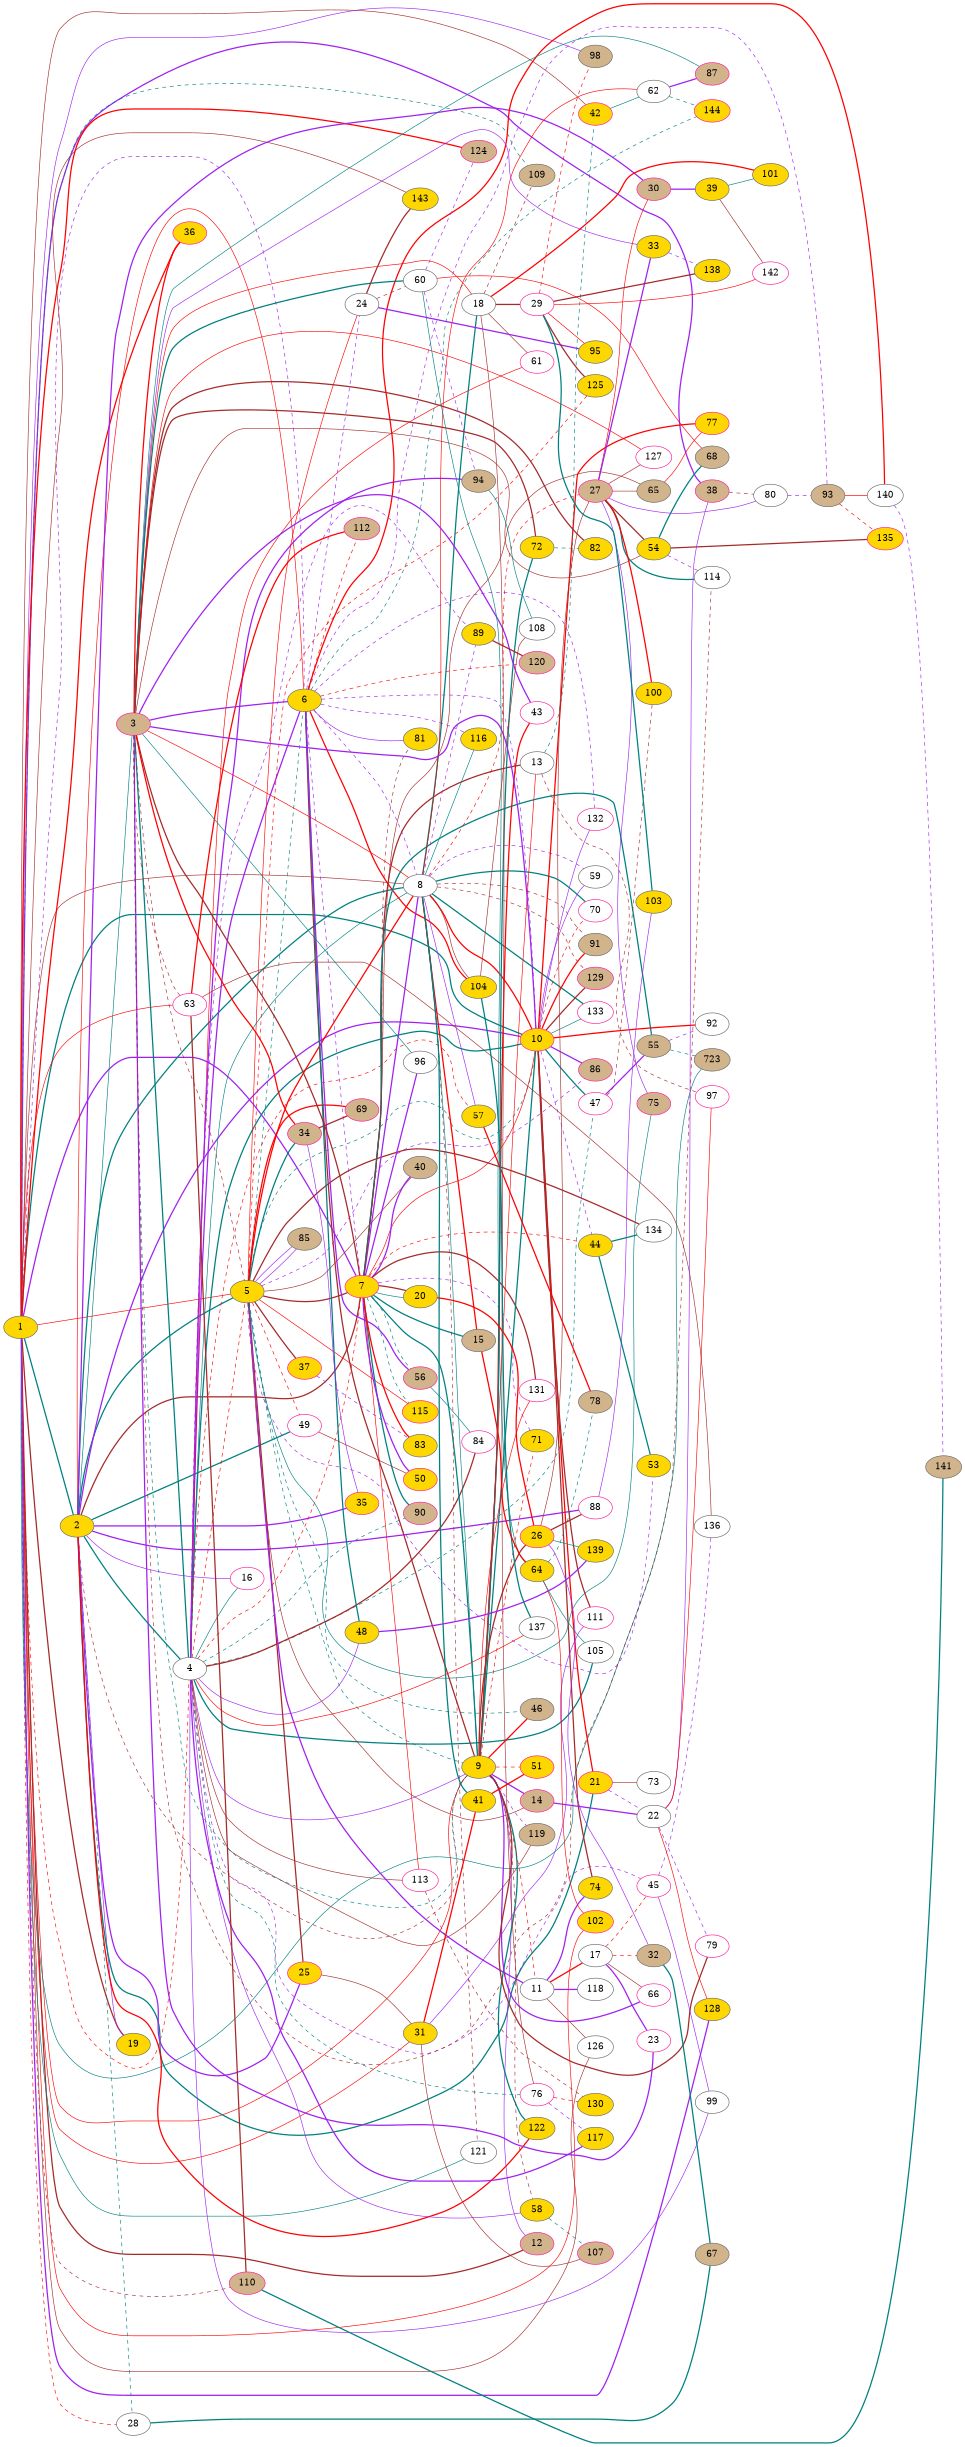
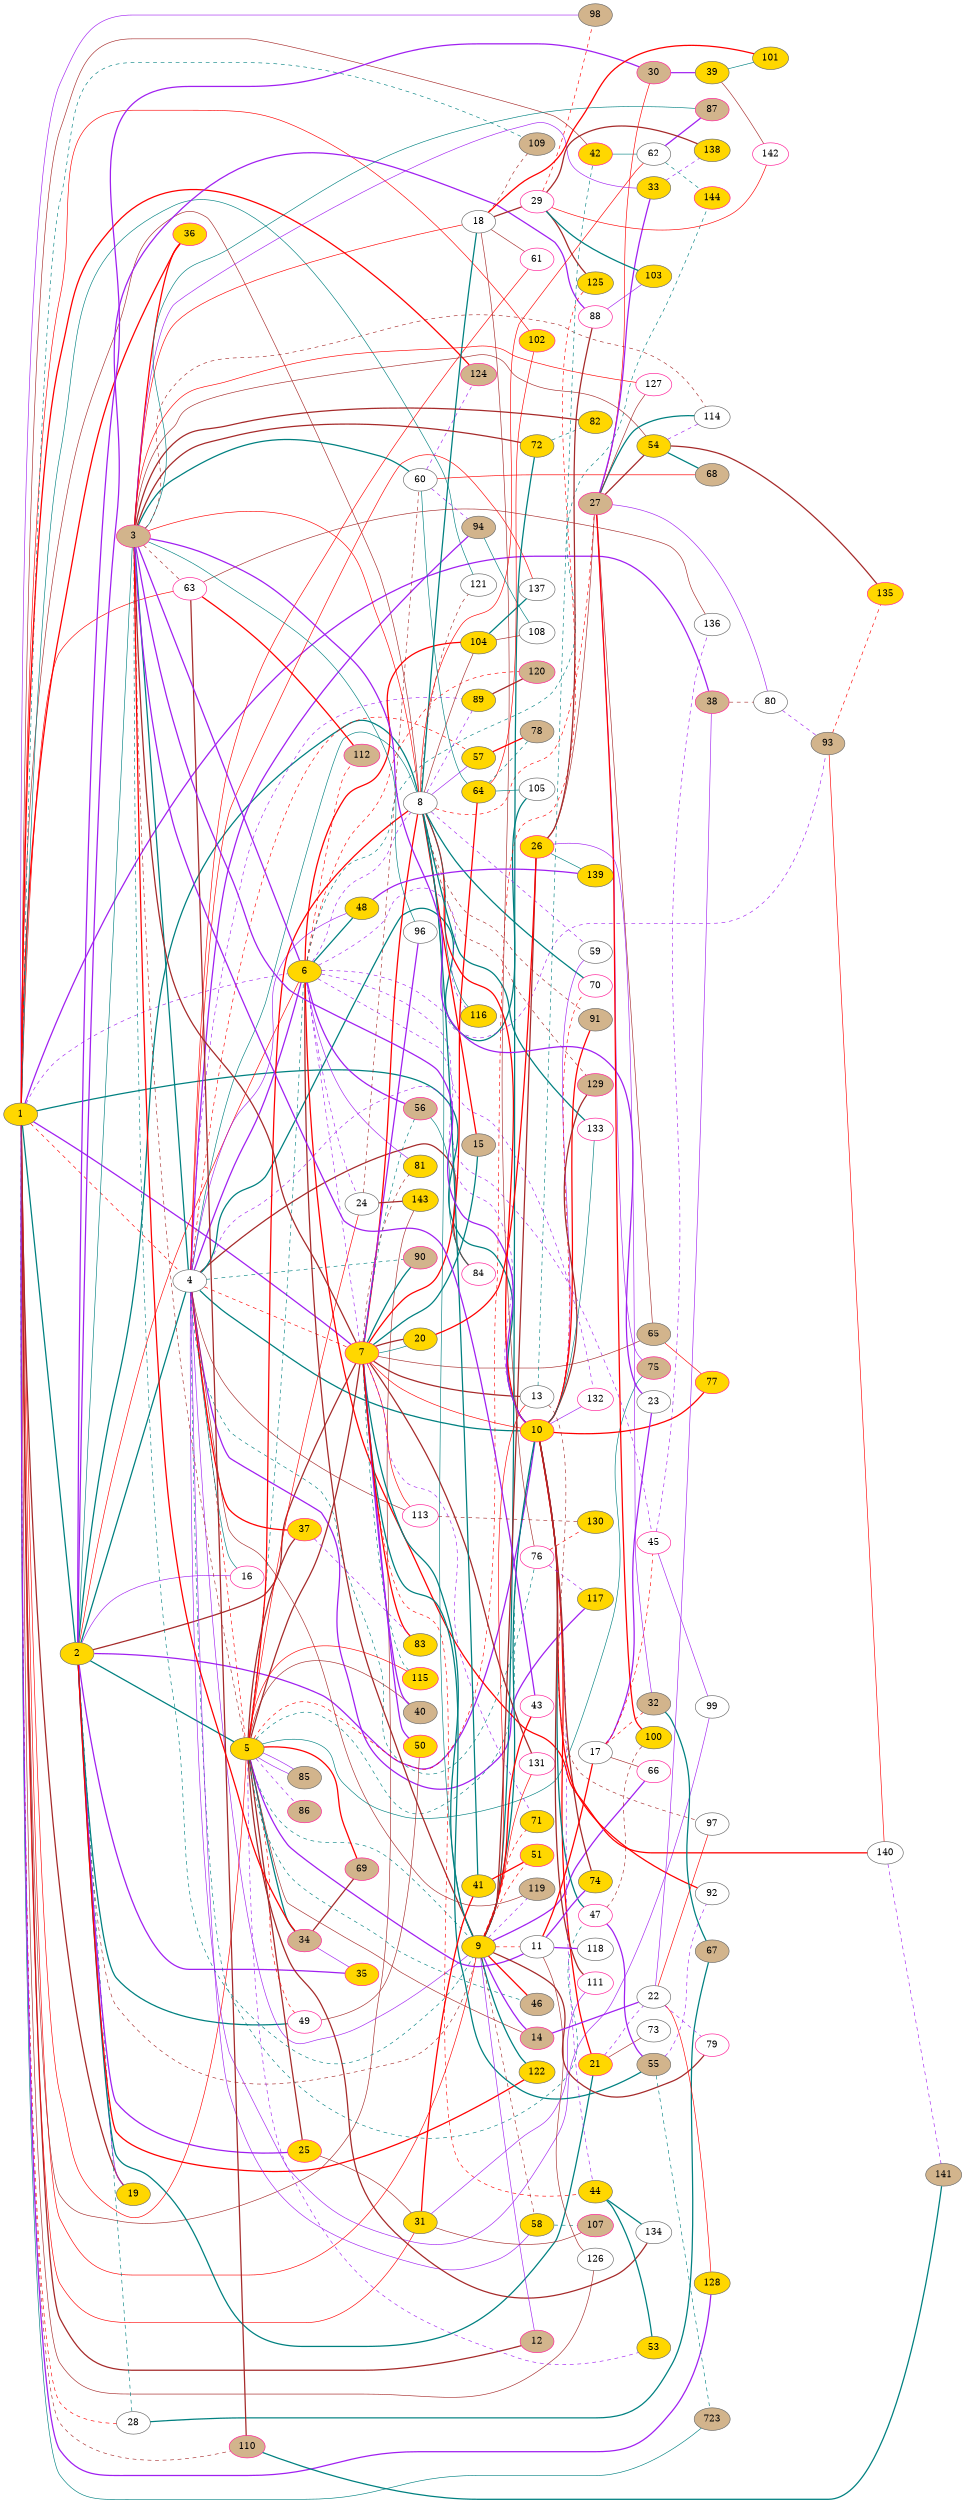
node "95": removed
edge "10" -- "86": removed
edge "8" -- "7": color purple -> red
node "97": color deeppink -> gray40
edge "15" -- "64": now "7" -- "64"
edge "4" -- "37": added
node "23": color deeppink -> gray40
